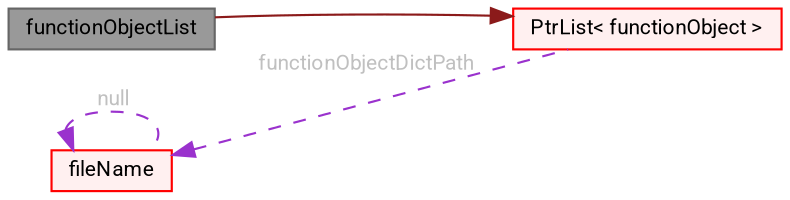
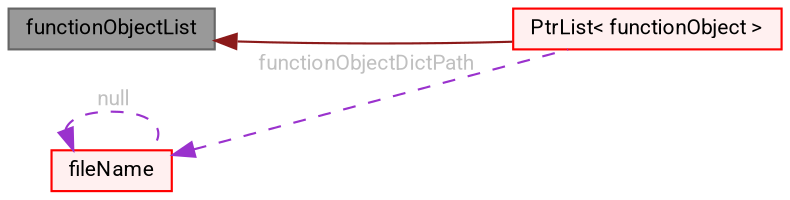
edge "functionObjectList" -> "PtrList< functionObject >": reversed
